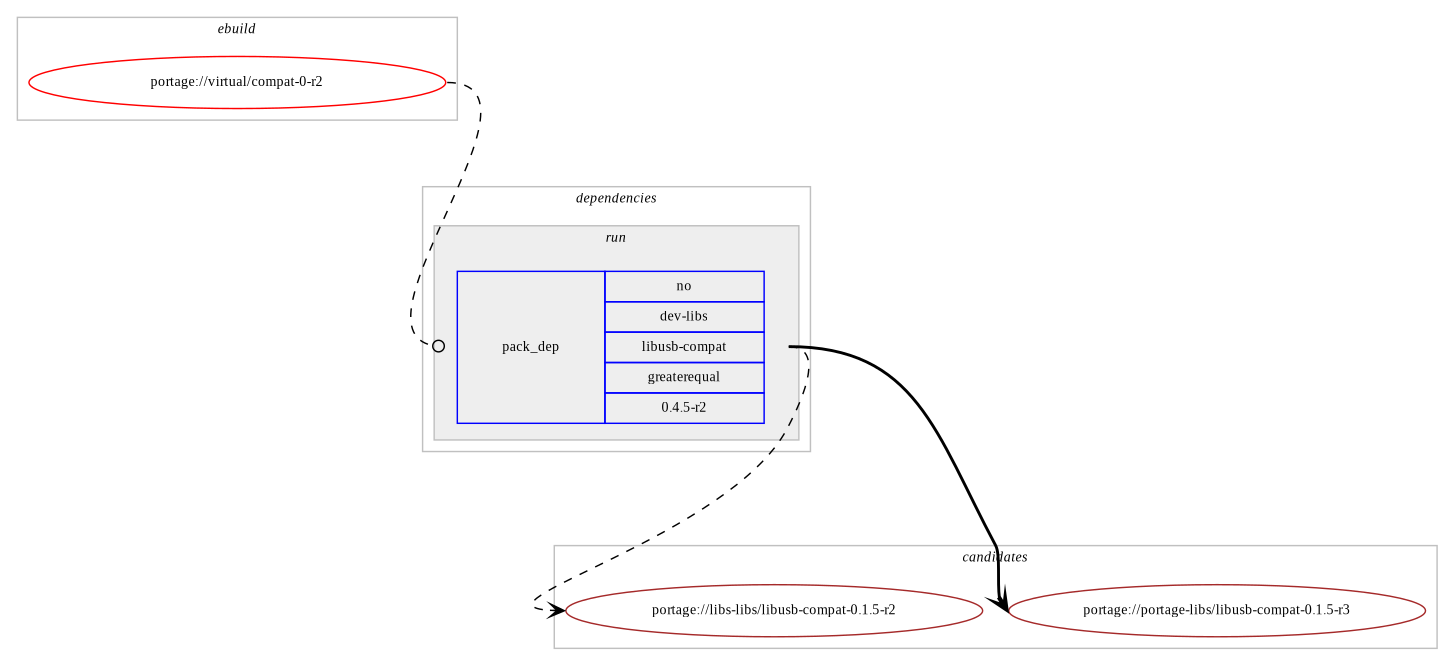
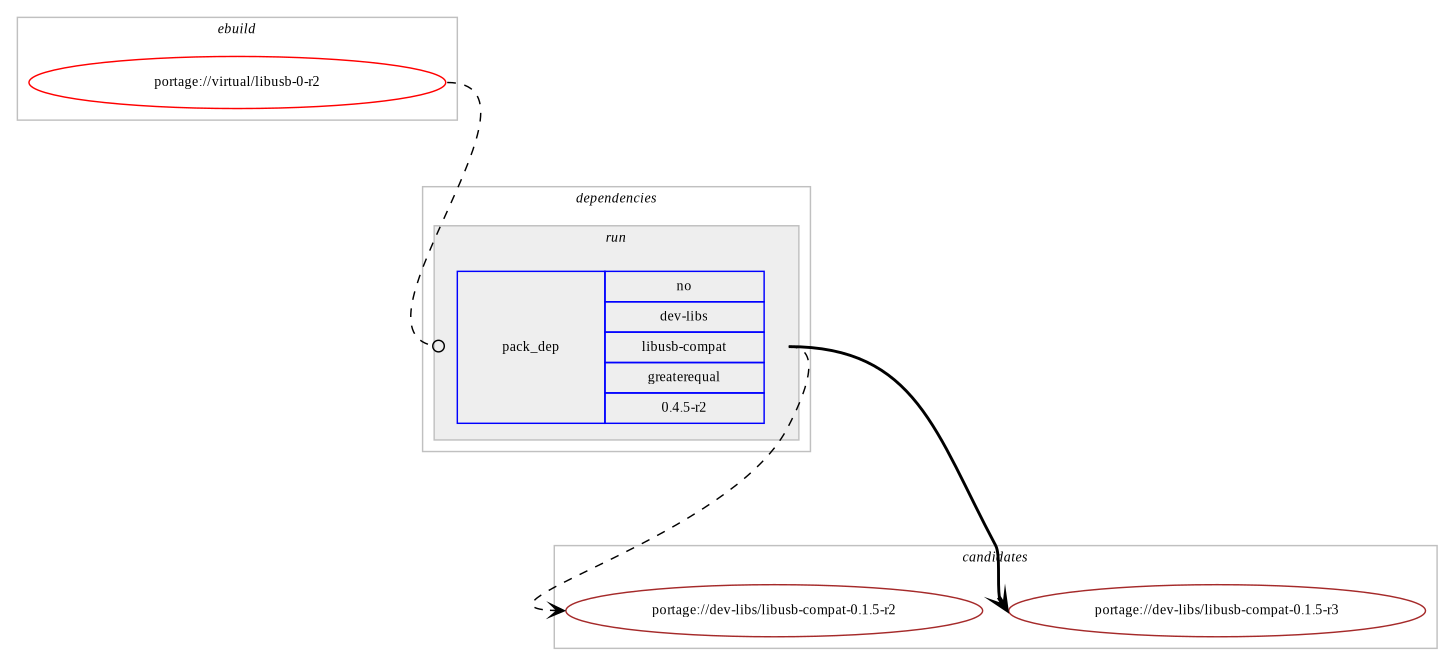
node "portage://virtual/compat-0-r2": label "portage://virtual/compat-0-r2" -> "portage://virtual/libusb-0-r2"
node "portage://libs-libs/libusb-compat-0.1.5-r2": label "portage://libs-libs/libusb-compat-0.1.5-r2" -> "portage://dev-libs/libusb-compat-0.1.5-r2"
node "portage://portage-libs/libusb-compat-0.1.5-r3": label "portage://portage-libs/libusb-compat-0.1.5-r3" -> "portage://dev-libs/libusb-compat-0.1.5-r3"
